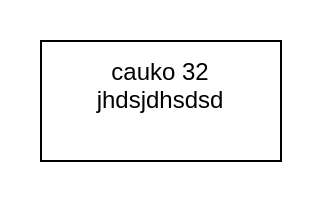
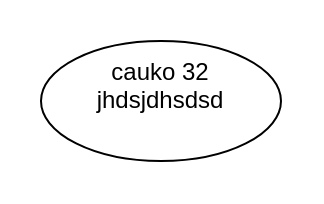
node "cauko 32 jhdsjdhsdsd": shape rectangle -> ellipse
